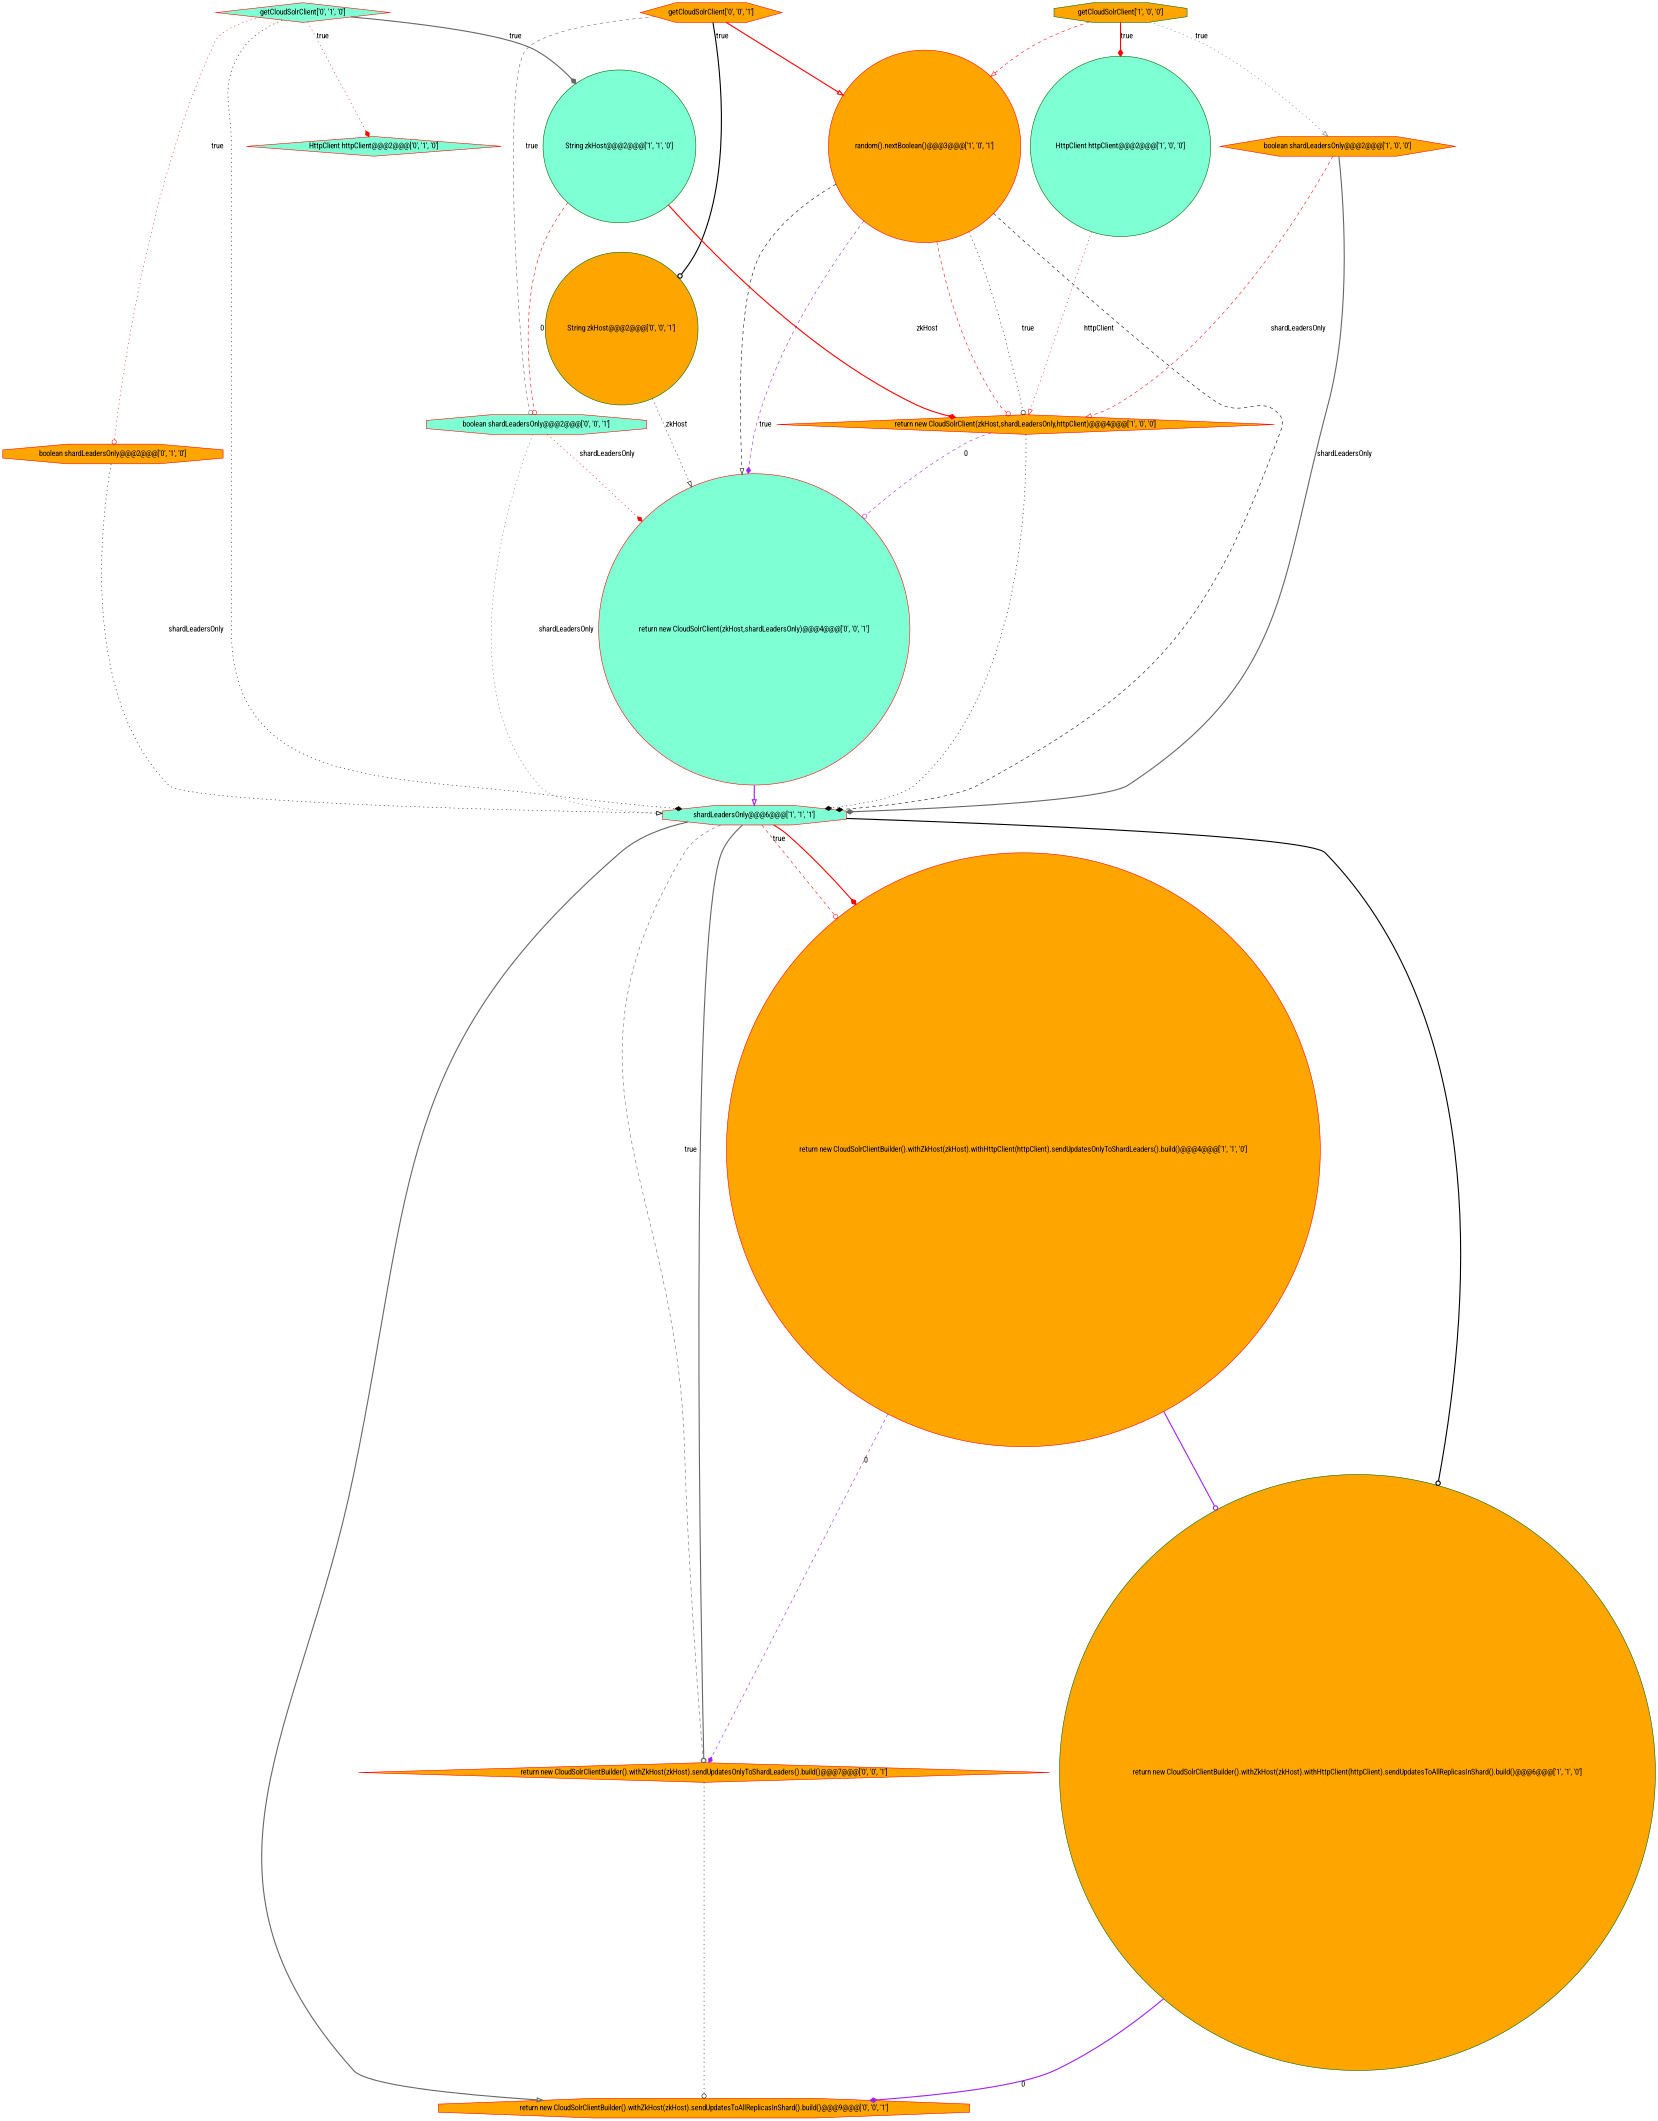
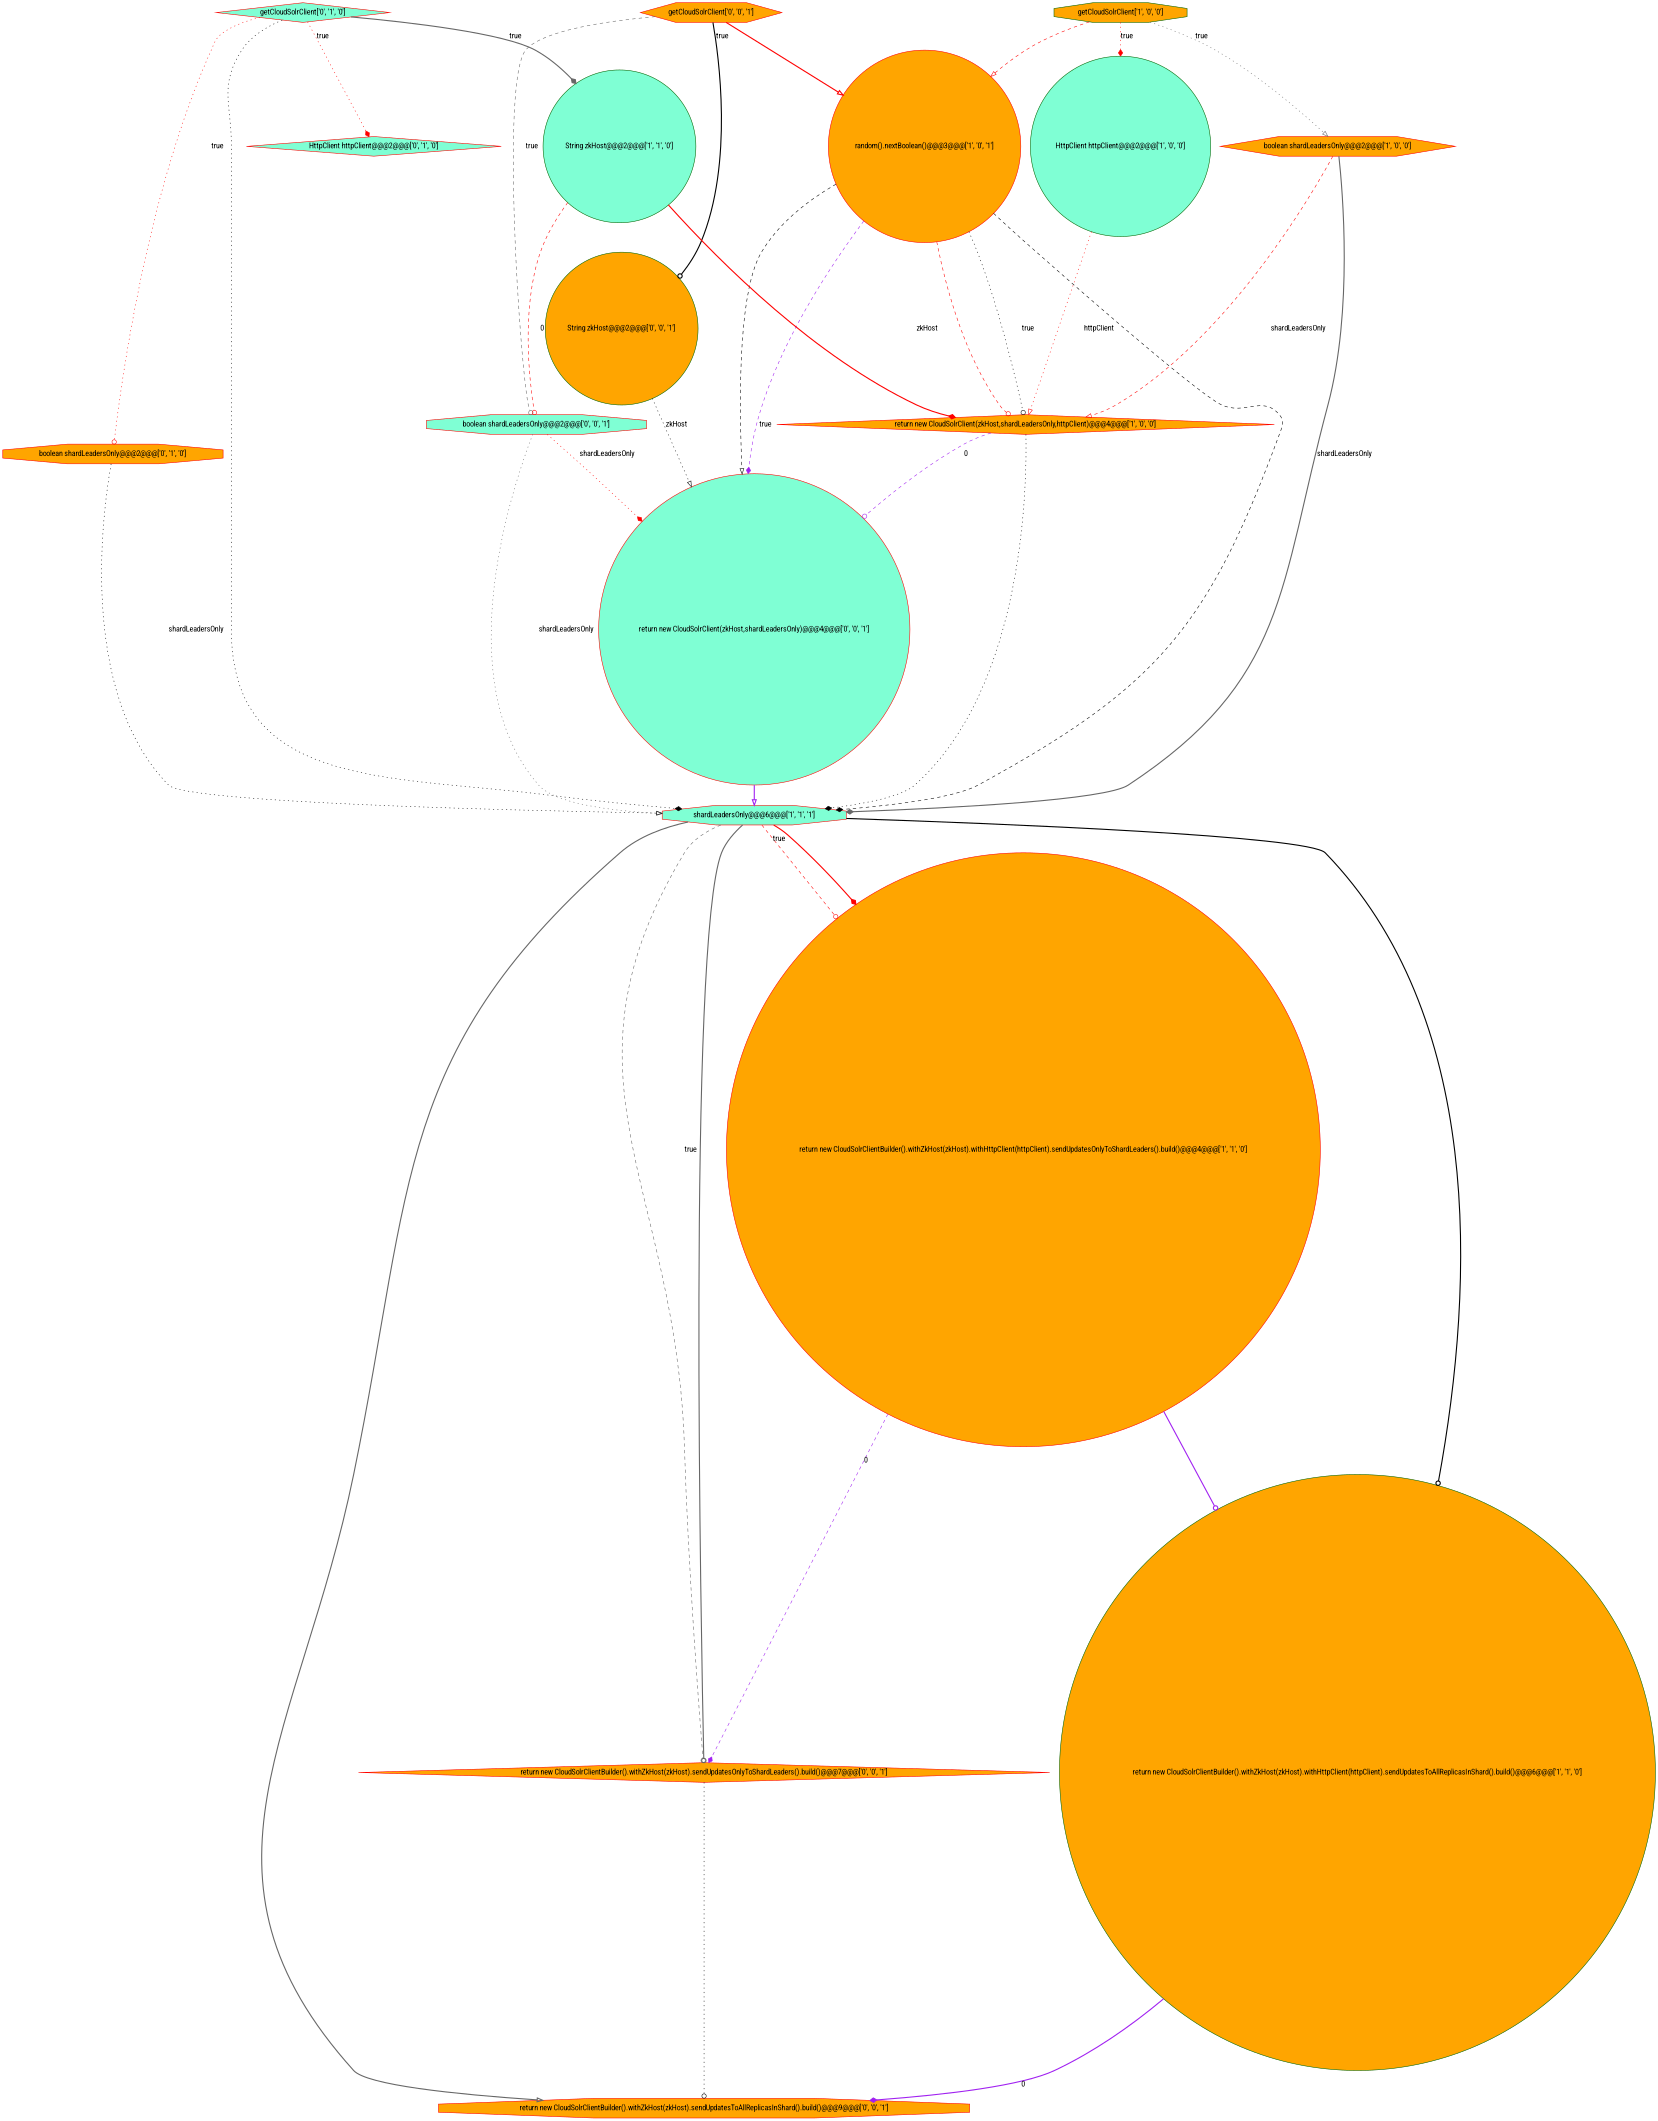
edge "getCloudSolrClient['1', '0', '0']" -> "HttpClient httpClient@@@2@@@['1', '0', '0']": style bold -> dotted
